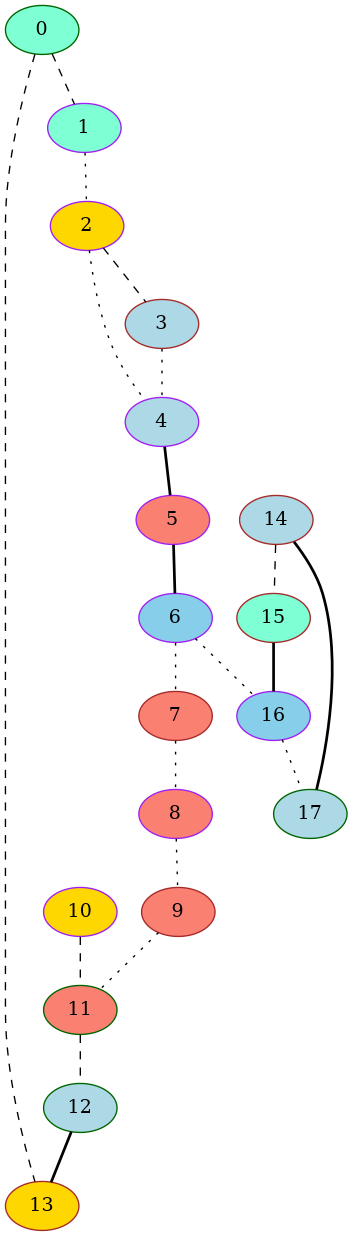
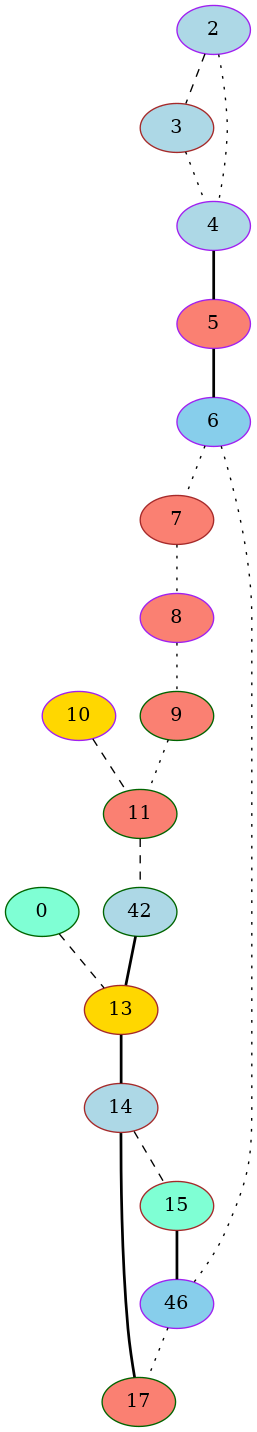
node "1": removed
node "2": fillcolor gold -> lightblue
node "16": label "16" -> "46"
node "17": fillcolor lightblue -> salmon
node "9": color brown -> darkgreen
edge "13" -- "14": added
node "12": label "12" -> "42"
